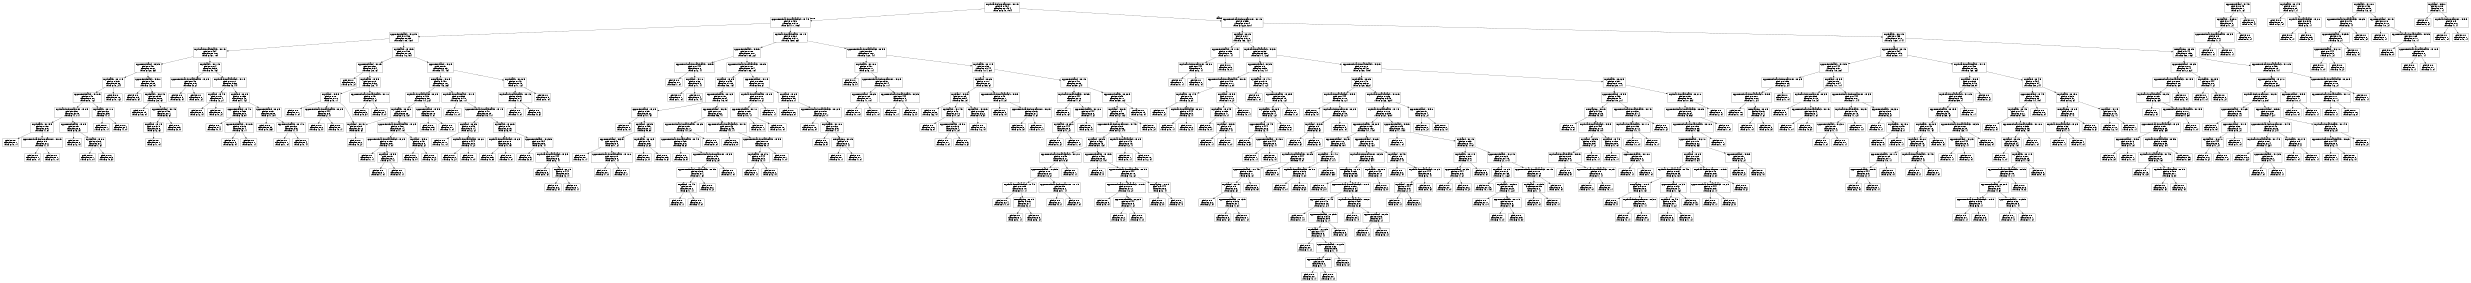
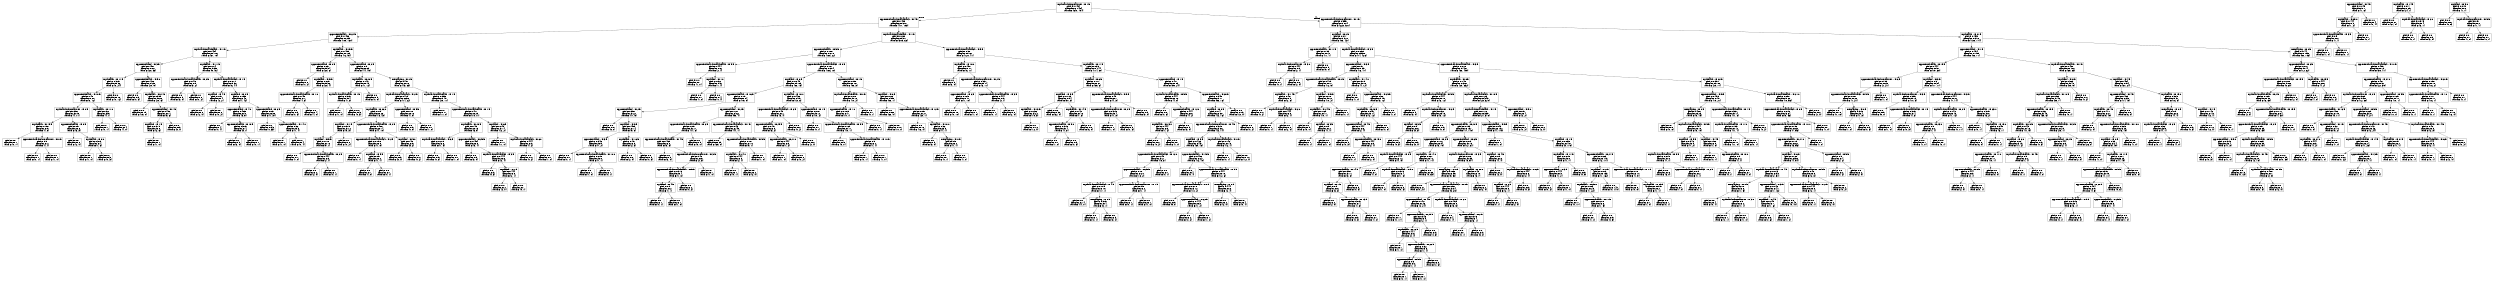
edge "my_hand <= 6.5 gini = 0.249 samples = 103 value = [88, 15]" -> "my_health <= 18.0 gini = 0.432 samples = 19 value = [13, 6]": added
edge "my_hand <= 5.5 gini = 0.18 samples = 10 value = [9, 1]" -> "my_hand <= 7.5 gini = 0.375 samples = 12 value = [9, 3]": reversed
